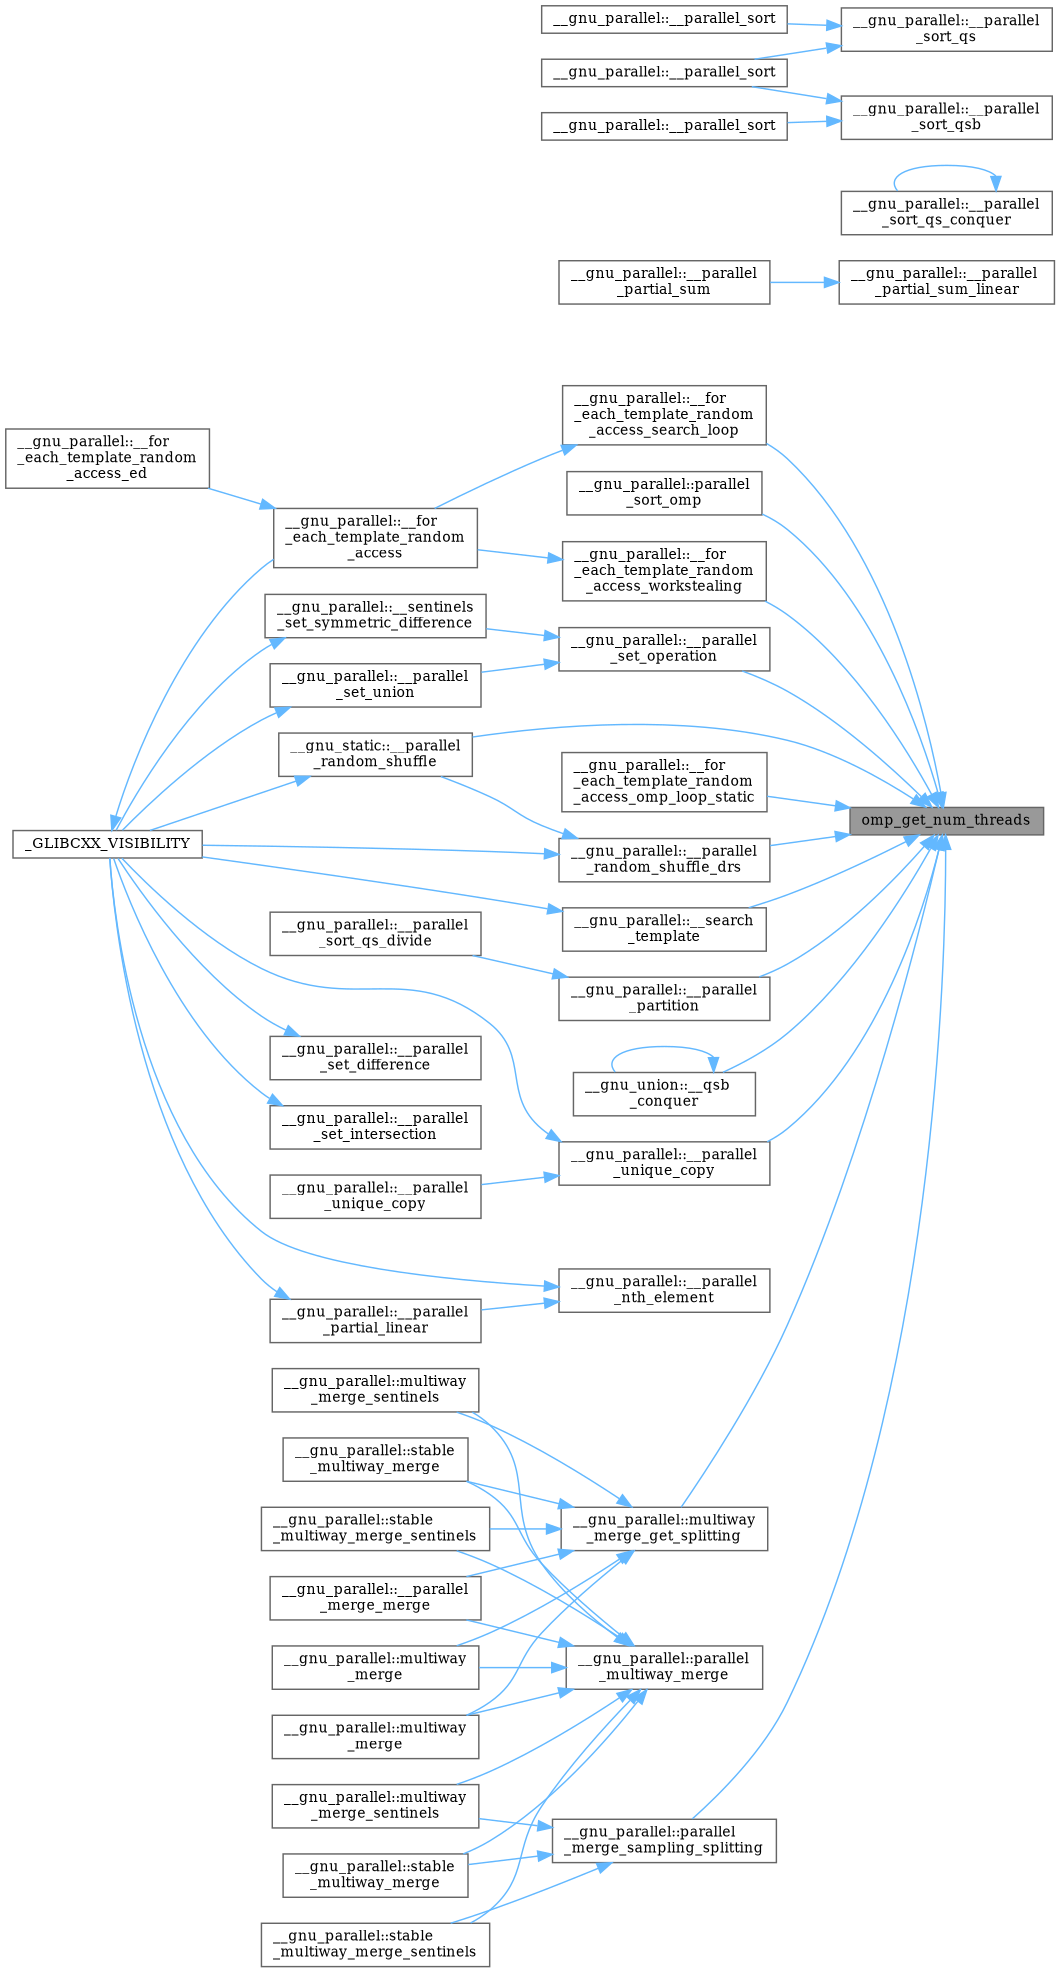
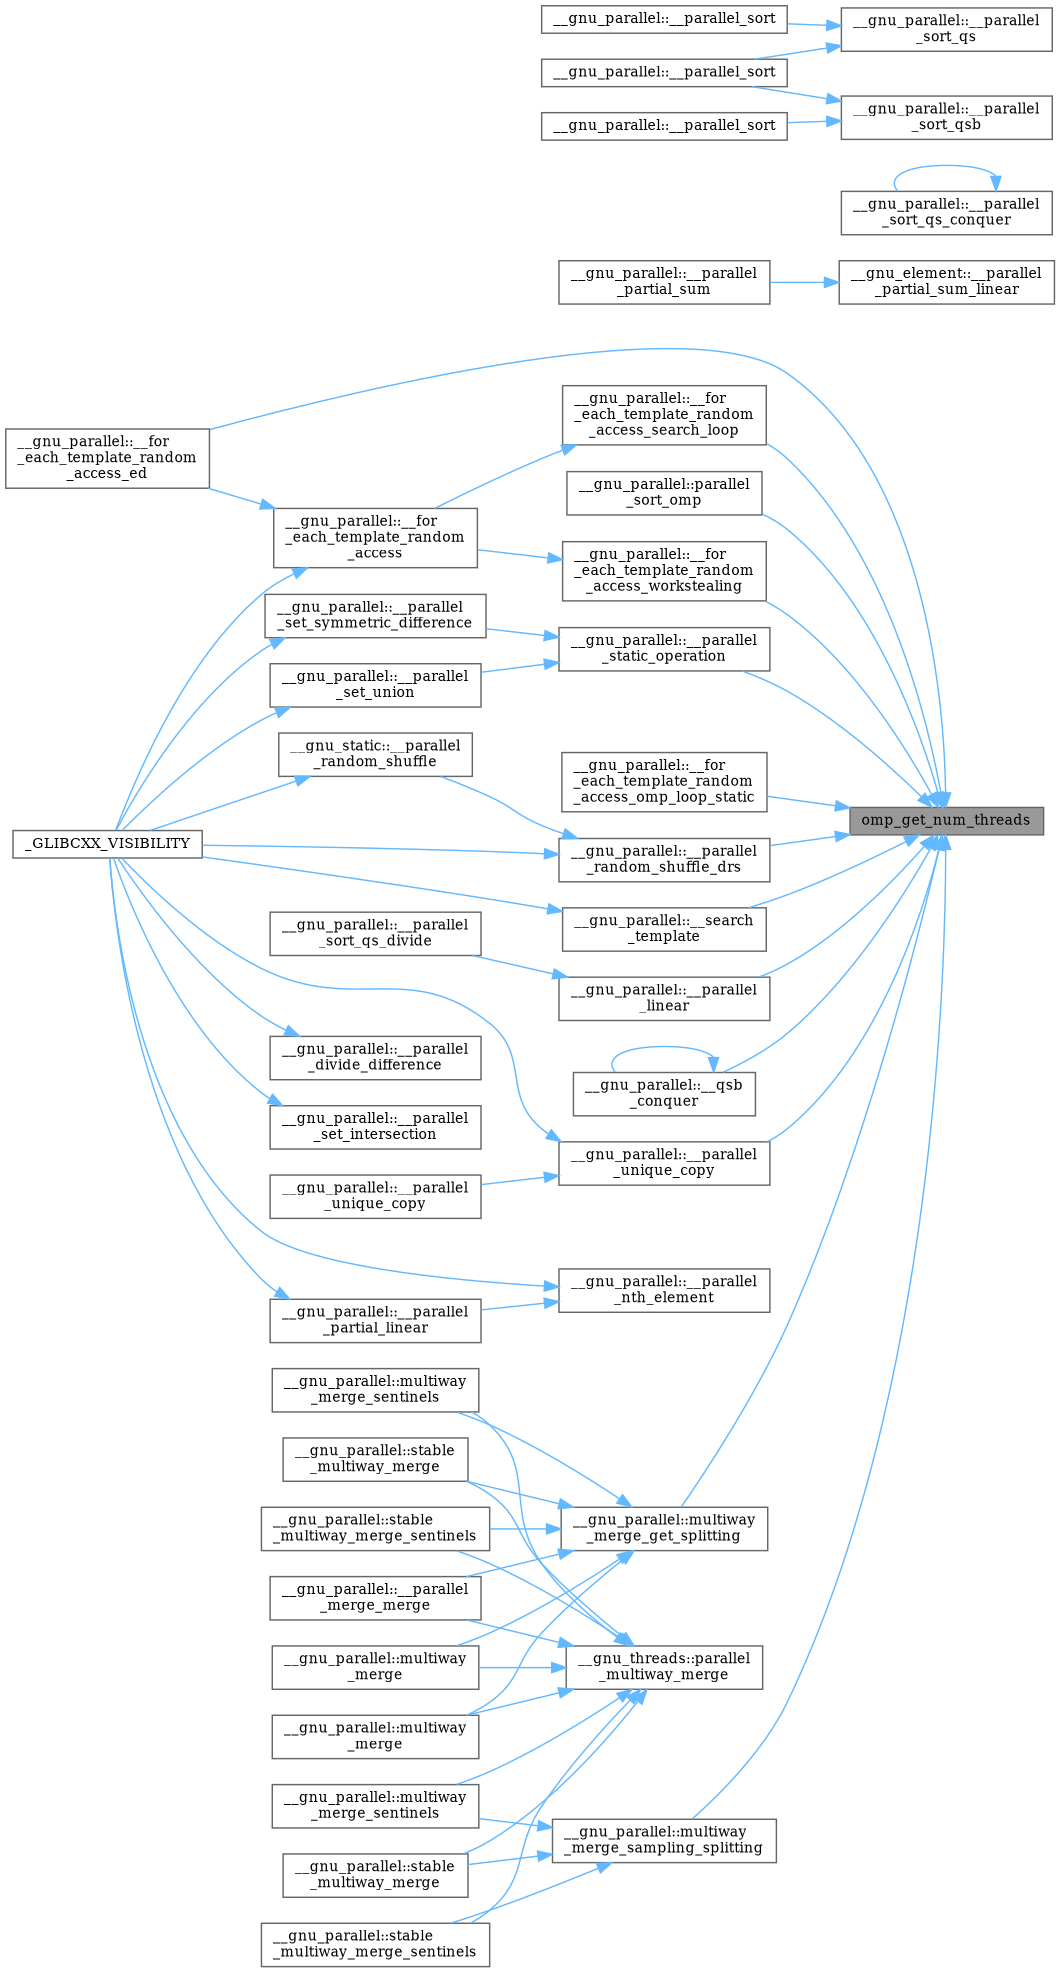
node "__gnu_parallel::__parallel _partial_sum_linear": label "__gnu_parallel::__parallel _partial_sum_linear" -> "__gnu_element::__parallel _partial_sum_linear"
node "__gnu_parallel::__sentinels _set_symmetric_difference": label "__gnu_parallel::__sentinels _set_symmetric_difference" -> "__gnu_parallel::__parallel _set_symmetric_difference"
node "__gnu_parallel::__parallel _set_operation": label "__gnu_parallel::__parallel _set_operation" -> "__gnu_parallel::__parallel _static_operation"
edge "__gnu_parallel::__for _each_template_random _access" -> "_GLIBCXX_VISIBILITY": reversed
edge "__gnu_static::__parallel _random_shuffle" -> "omp_get_num_threads": now "__gnu_parallel::__for _each_template_random _access_ed" -> "omp_get_num_threads"
node "__gnu_parallel::__parallel _partition": label "__gnu_parallel::__parallel _partition" -> "__gnu_parallel::__parallel _linear"
node "__gnu_parallel::__parallel _set_difference": label "__gnu_parallel::__parallel _set_difference" -> "__gnu_parallel::__parallel _divide_difference"
node "__gnu_union::__qsb _conquer": label "__gnu_union::__qsb _conquer" -> "__gnu_parallel::__qsb _conquer"
node "__gnu_parallel::parallel _multiway_merge": label "__gnu_parallel::parallel _multiway_merge" -> "__gnu_threads::parallel _multiway_merge"
node "__gnu_parallel::parallel _merge_sampling_splitting": label "__gnu_parallel::parallel _merge_sampling_splitting" -> "__gnu_parallel::multiway _merge_sampling_splitting"
